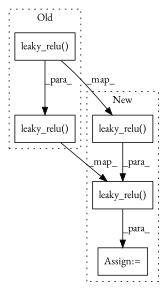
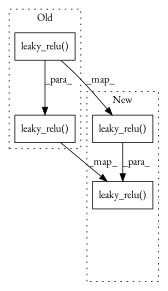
node "Assign:=": removed
